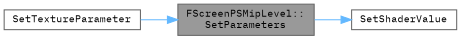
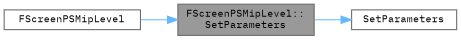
node "SetTextureParameter": label "SetTextureParameter" -> "FScreenPSMipLevel"
node "SetShaderValue": label "SetShaderValue" -> "SetParameters"
